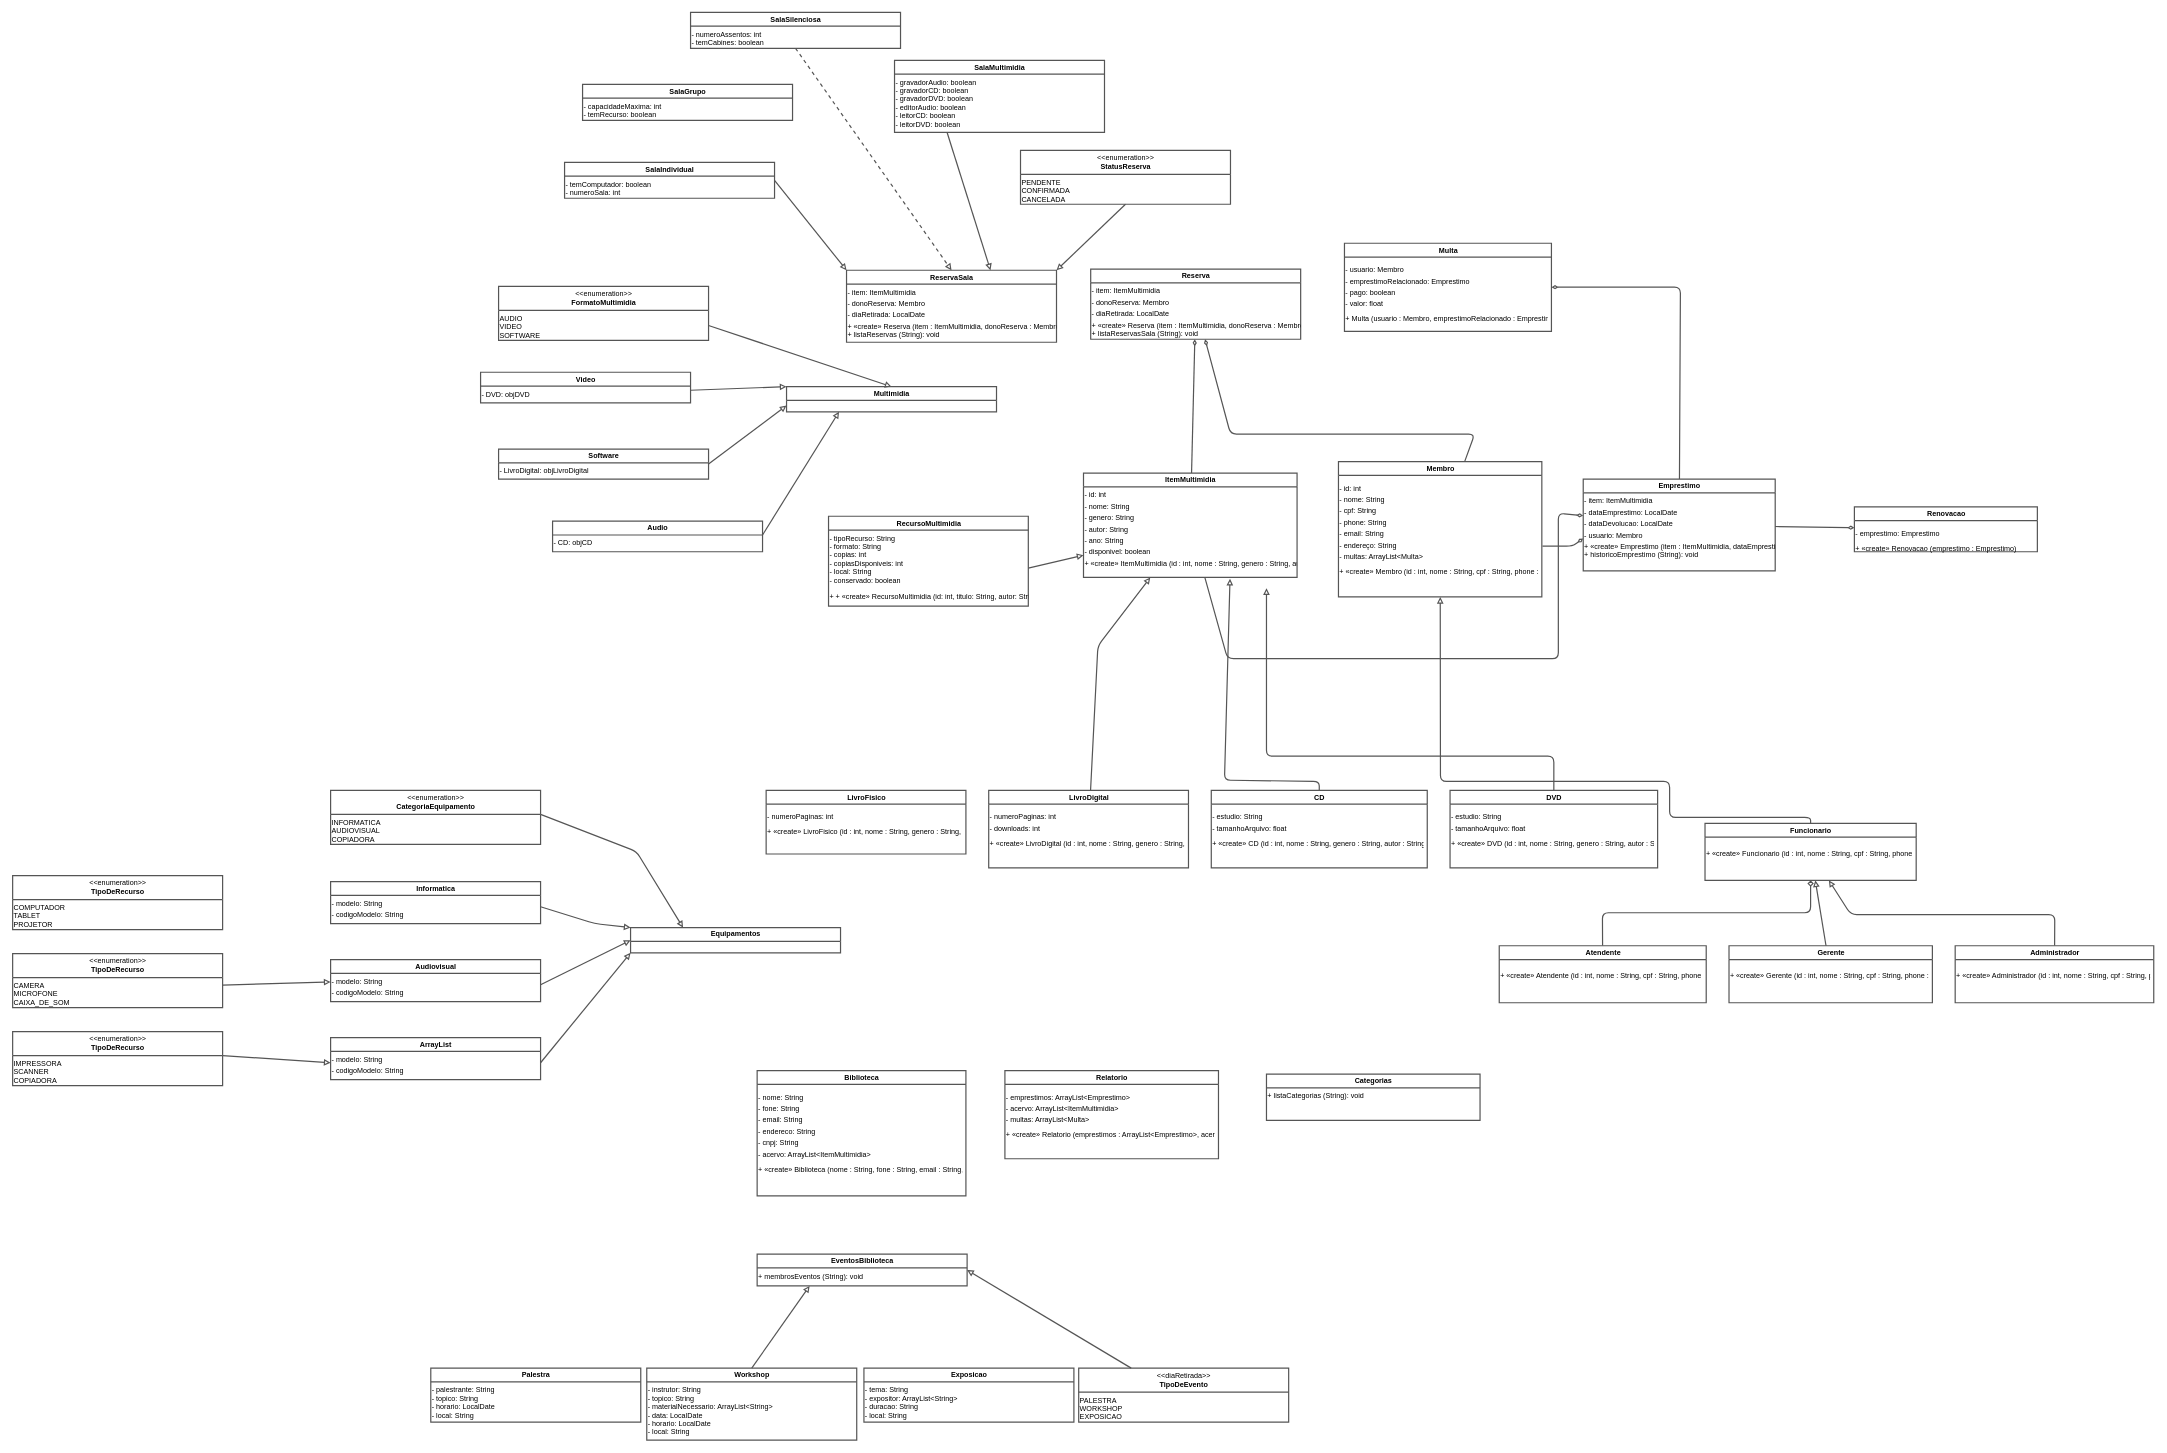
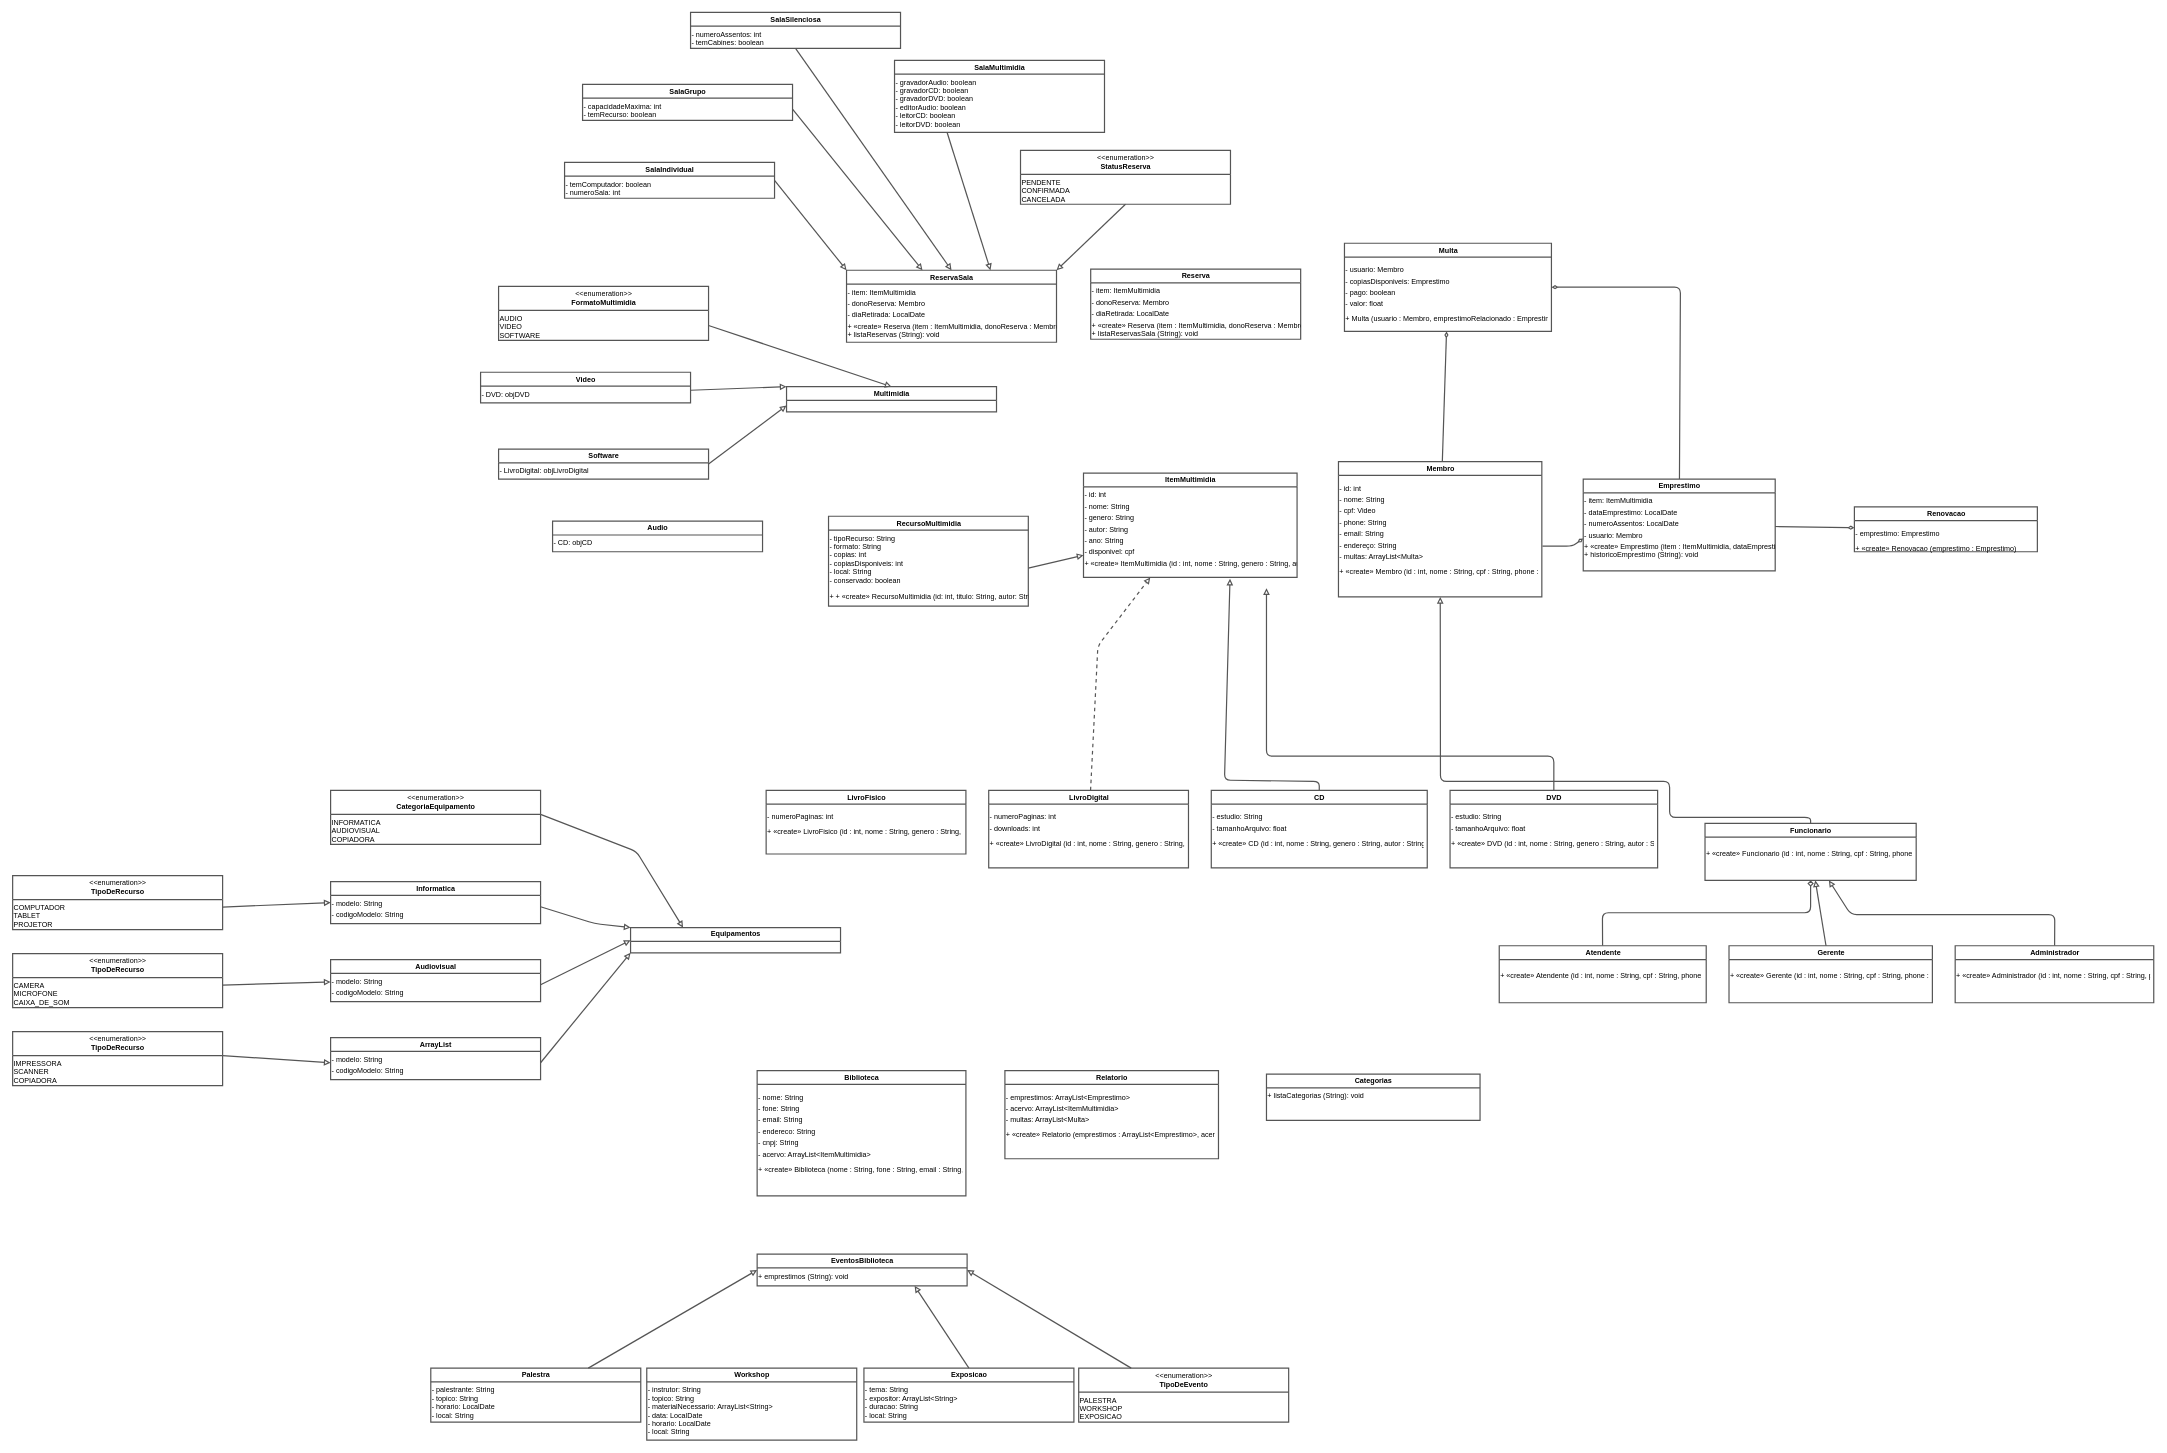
edge "- numeroAssentos: int - temCabines: boolean" -> "ReservaSala": style dashed -> solid
edge "- capacidadeMaxima: int - temRecurso: boolean" -> "ReservaSala": added
node "- emprestimoRelacionado: Emprestimo": label "- emprestimoRelacionado: Emprestimo" -> "- copiasDisponiveis: Emprestimo"
edge "Membro" -> "Multa": added
edge "ItemMultimidia" -> "Reserva": removed
edge "Membro" -> "Reserva": removed
edge "- CD: objCD" -> "Multimidia": removed
node "- cpf: String": label "- cpf: String" -> "- cpf: Video"
node "- dataDevolucao: LocalDate": label "- dataDevolucao: LocalDate" -> "- numeroAssentos: LocalDate"
node "- disponivel: boolean": label "- disponivel: boolean" -> "- disponivel: cpf"
edge "ItemMultimidia" -> "Emprestimo": removed
edge "LivroDigital" -> "ItemMultimidia": style solid -> dashed
edge "COMPUTADOR TABLET PROJETOR" -> "Informatica": added
node "+ membrosEventos (String): void": label "+ membrosEventos (String): void" -> "+ emprestimos (String): void"
edge "Palestra" -> "EventosBiblioteca": added
edge "Workshop" -> "EventosBiblioteca": removed
edge "Exposicao" -> "EventosBiblioteca": added
node "<<diaRetirada>> TipoDeEvento": label "<<diaRetirada>> TipoDeEvento" -> "<<enumeration>> TipoDeEvento"
